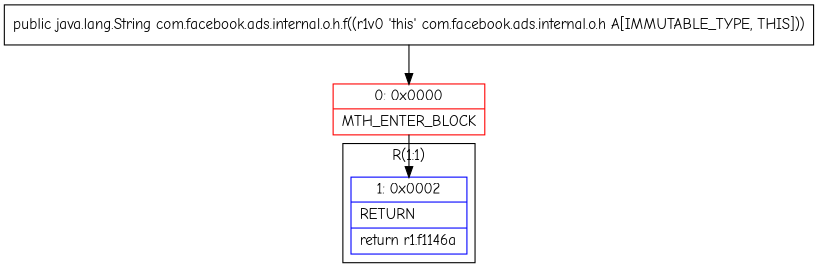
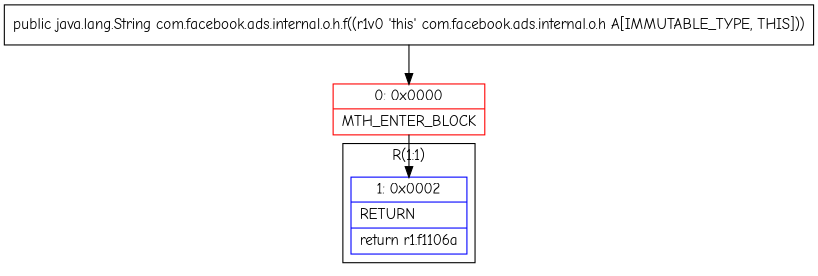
node "1: 0x0002": text "return r1.f1146a" -> "return r1.f1106a"
